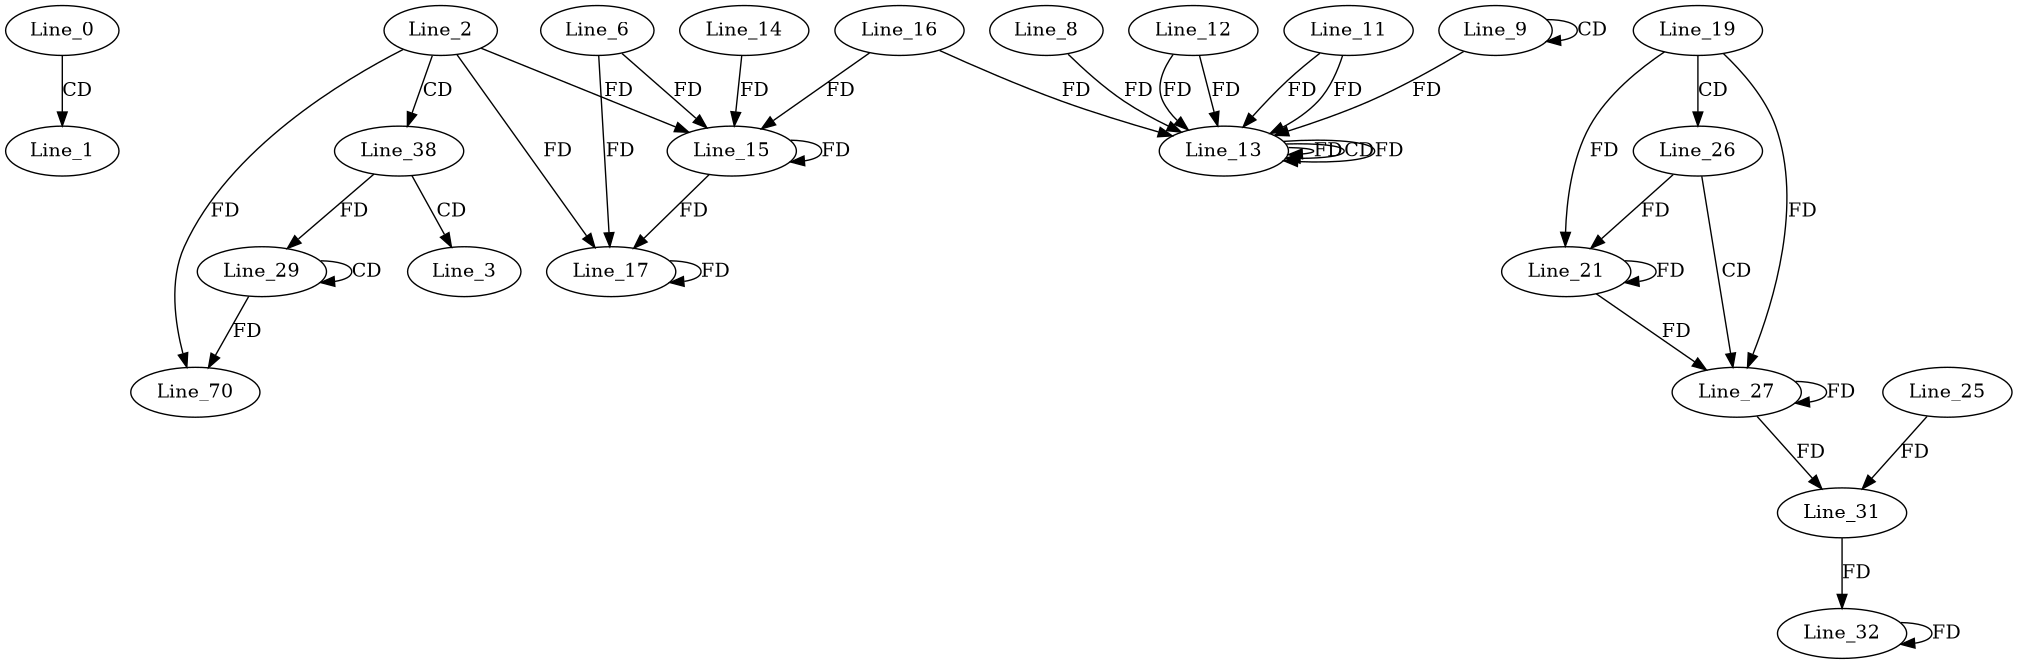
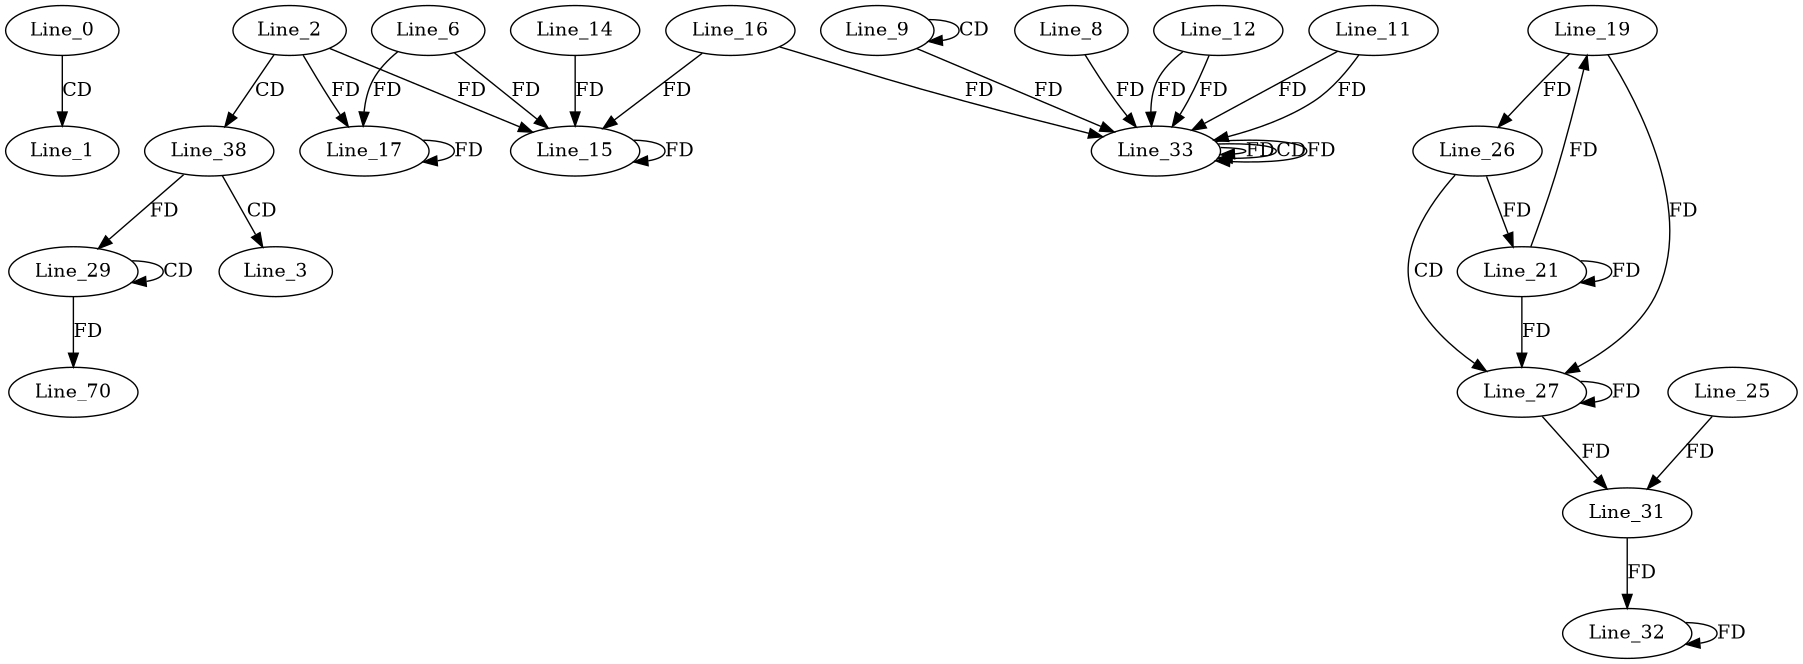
edge "Line_19" -> "Line_26": label "CD" -> "FD"
edge "Line_19" -> "Line_21": reversed
node "Line_13": label "Line_13" -> "Line_33"
edge "Line_2" -> "Line_70": removed, label "FD"
edge "Line_15" -> "Line_17": removed, label "FD"
